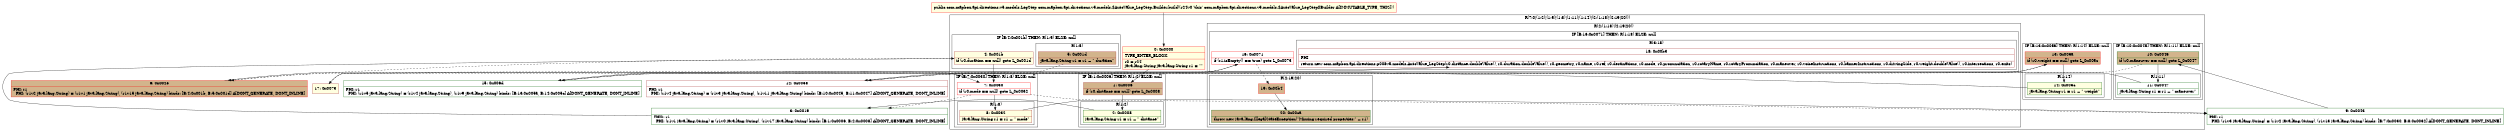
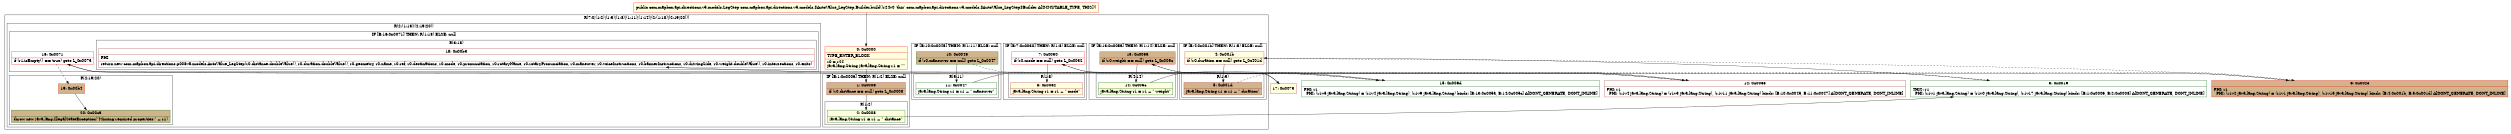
node "4: 0x001b": text "if (r0.duration == null) goto L_0x001d" -> "if (r0.duration == null) goto L_0x401d"
edge "16: 0x0071" -> "17: 0x0073": style dashed -> solid
edge "4: 0x001b" -> "7: 0x0030": now "4: 0x001b" -> "5: 0x001d"
cluster "R(1:14)": label "R(1:14)" -> "R(4:14)"
cluster "R(1:11)": label "R(1:11)" -> "R(5:11)"
node "9: 0x0043": removed
